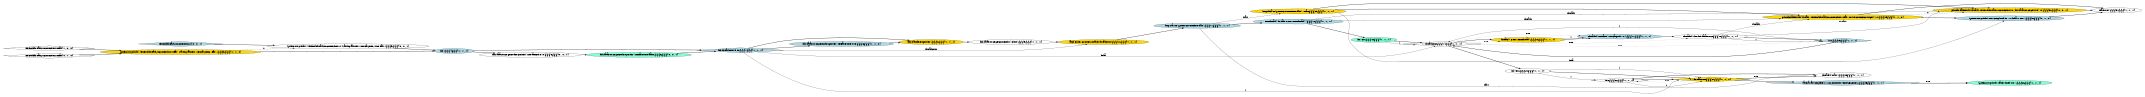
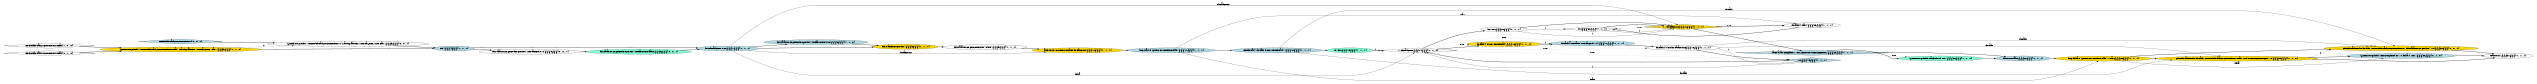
node "this.threadcount = 20@@@7@@@['1', '1', '1']": shape diamond -> ellipse
node "this.run = false@@@28@@@['1', '1', '1']": added
edge "this.threadcount = 20@@@7@@@['1', '1', '1']" -> "i < threadcount@@@21@@@['1', '1', '1']": label "i" -> "threadcount"
